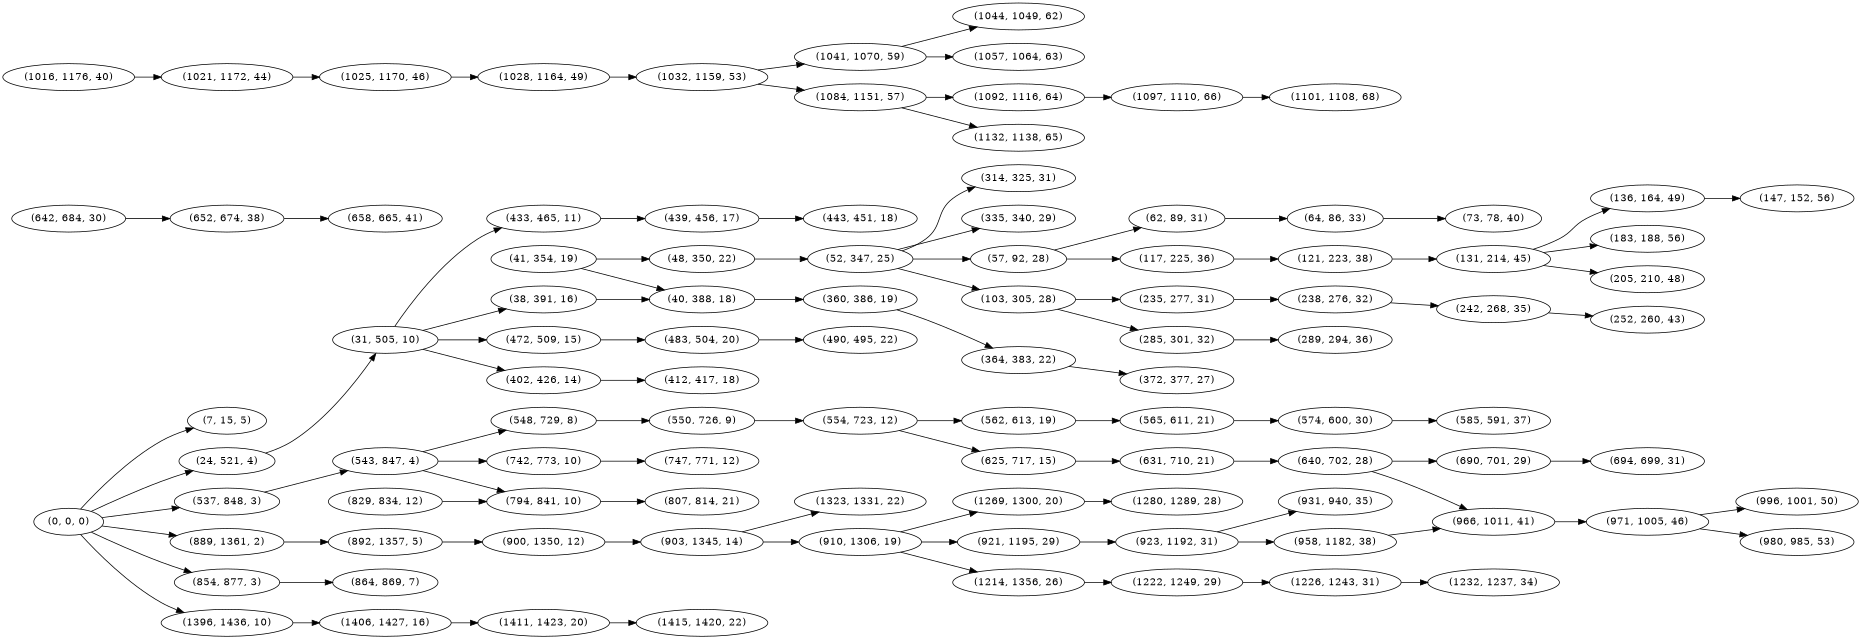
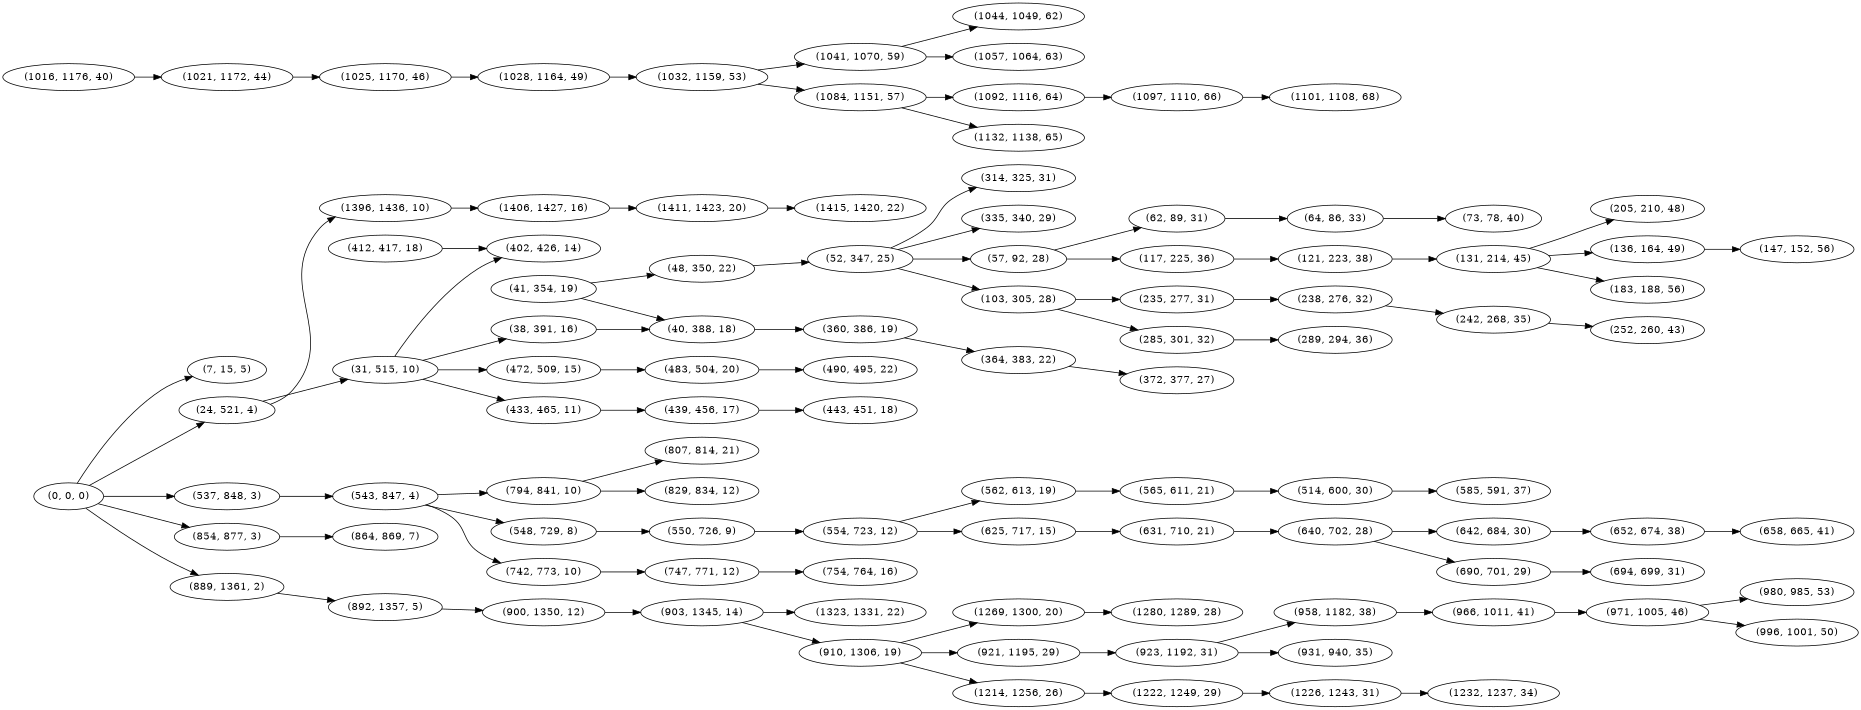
node "(31, 505, 10)": label "(31, 505, 10)" -> "(31, 515, 10)"
edge "(402, 426, 14)" -> "(412, 417, 18)": reversed
node "(574, 600, 30)": label "(574, 600, 30)" -> "(514, 600, 30)"
edge "(640, 702, 28)" -> "(966, 1011, 41)": now "(640, 702, 28)" -> "(642, 684, 30)"
edge "(829, 834, 12)" -> "(794, 841, 10)": reversed
node "(754, 764, 16)": added
edge "(0, 0, 0)" -> "(1396, 1436, 10)": now "(24, 521, 4)" -> "(1396, 1436, 10)"
node "(1214, 1356, 26)": label "(1214, 1356, 26)" -> "(1214, 1256, 26)"
